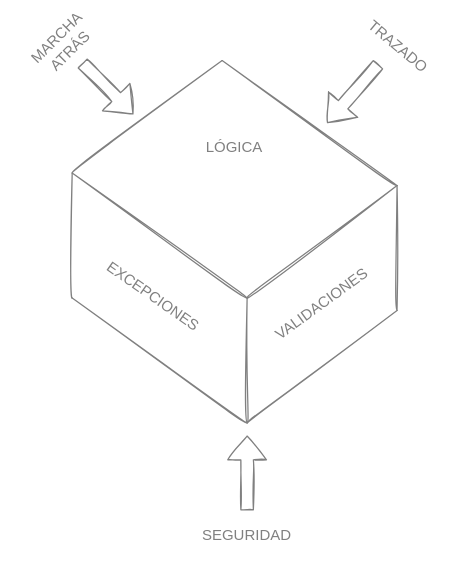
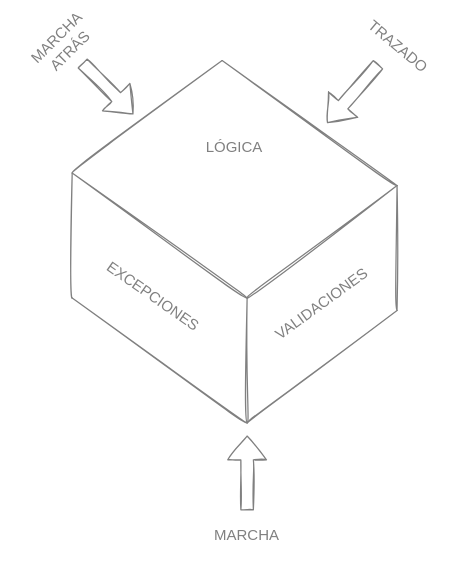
node "SEGURIDAD": label "SEGURIDAD" -> "MARCHA"
